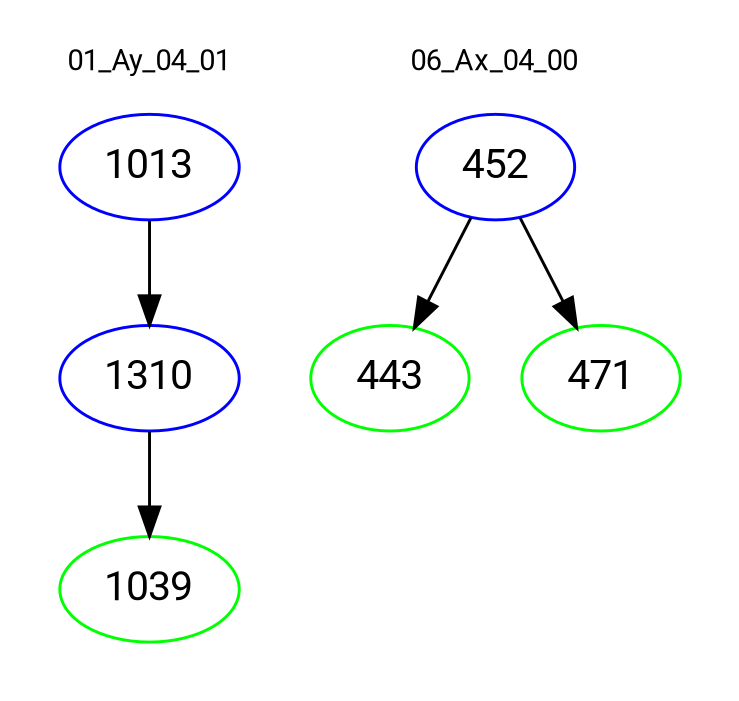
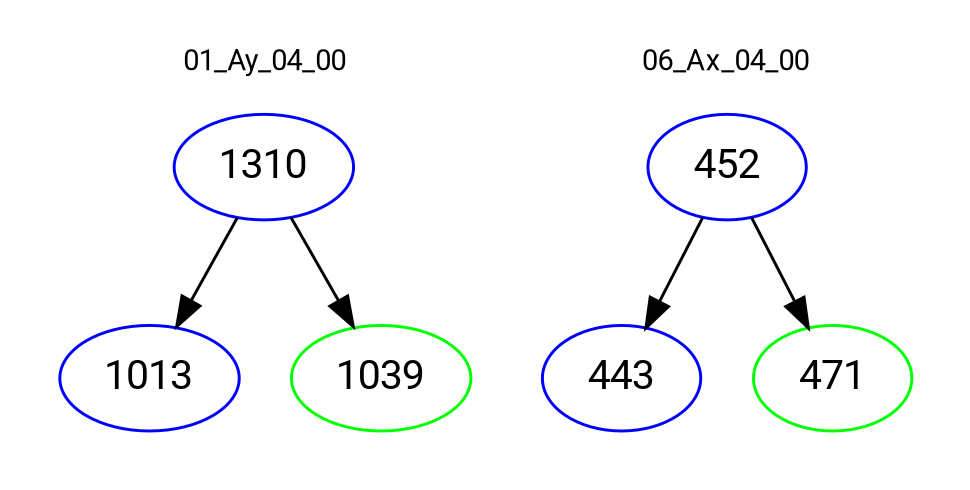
cluster "01_Ay_04_01": label "01_Ay_04_01" -> "01_Ay_04_00"
edge "1013" -> "1310": reversed
node "443": color green -> blue
